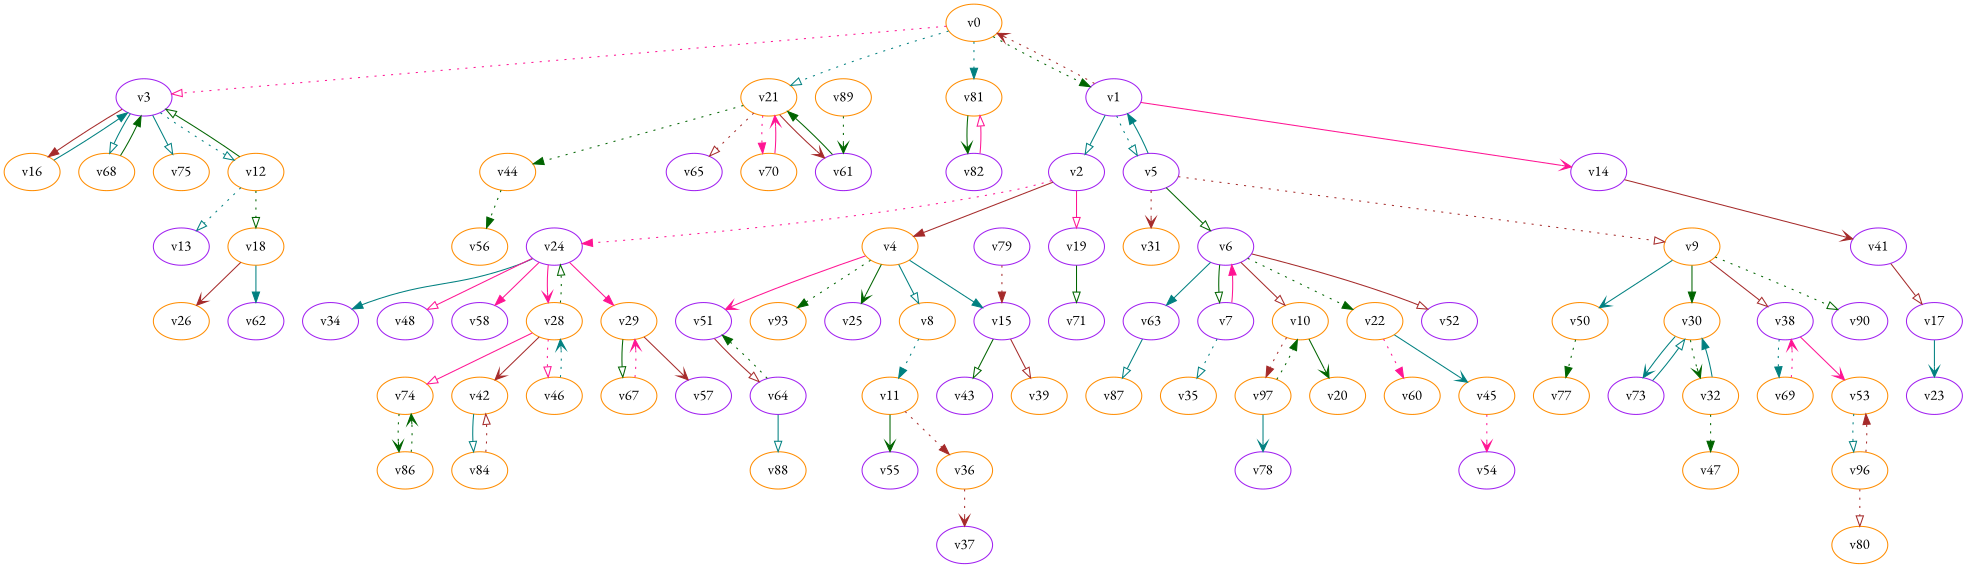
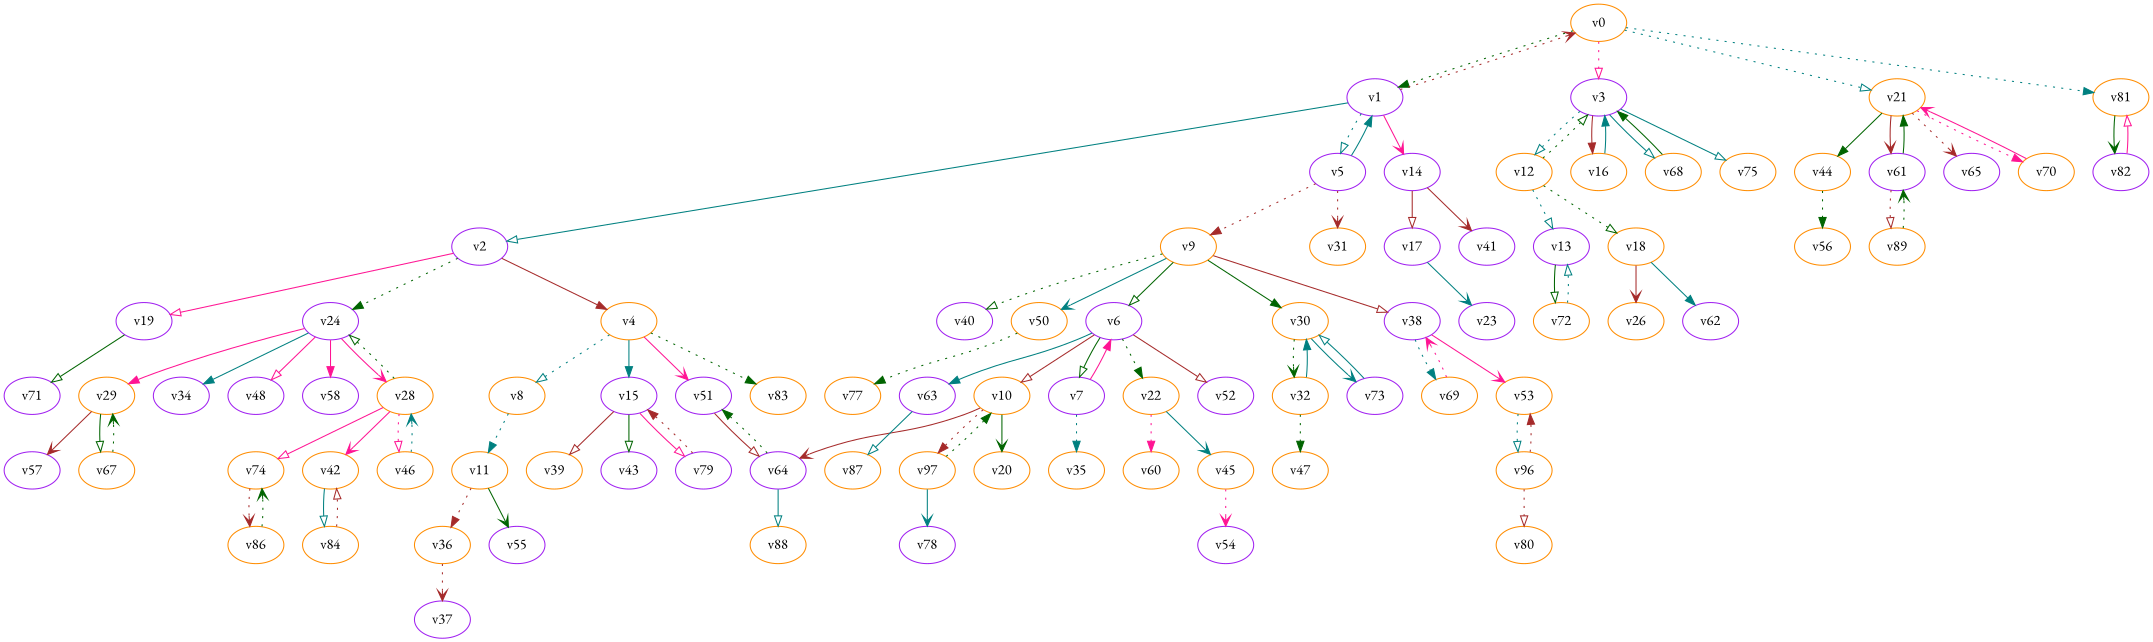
edge "v21" -> "v65": arrowhead onormal -> vee
edge "v21" -> "v44": style dotted -> solid
edge "v12" -> "v3": style solid -> dotted
edge "v61" -> "v89": added
edge "v5" -> "v6": now "v9" -> "v6"
edge "v5" -> "v9": arrowhead onormal -> normal
edge "v2" -> "v24": color deeppink -> darkgreen
edge "v4" -> "v8": style solid -> dotted
edge "v41" -> "v17": now "v14" -> "v17"
node "v93": label "v93" -> "v83"
node "v25": removed
node "v72": added
node "v90": label "v90" -> "v40"
edge "v7" -> "v35": arrowhead onormal -> normal
edge "v28" -> "v42": color brown -> deeppink
edge "v67" -> "v29": color deeppink -> darkgreen
edge "v74" -> "v86": color darkgreen -> brown
edge "v10" -> "v64": added
edge "v15" -> "v79": added
